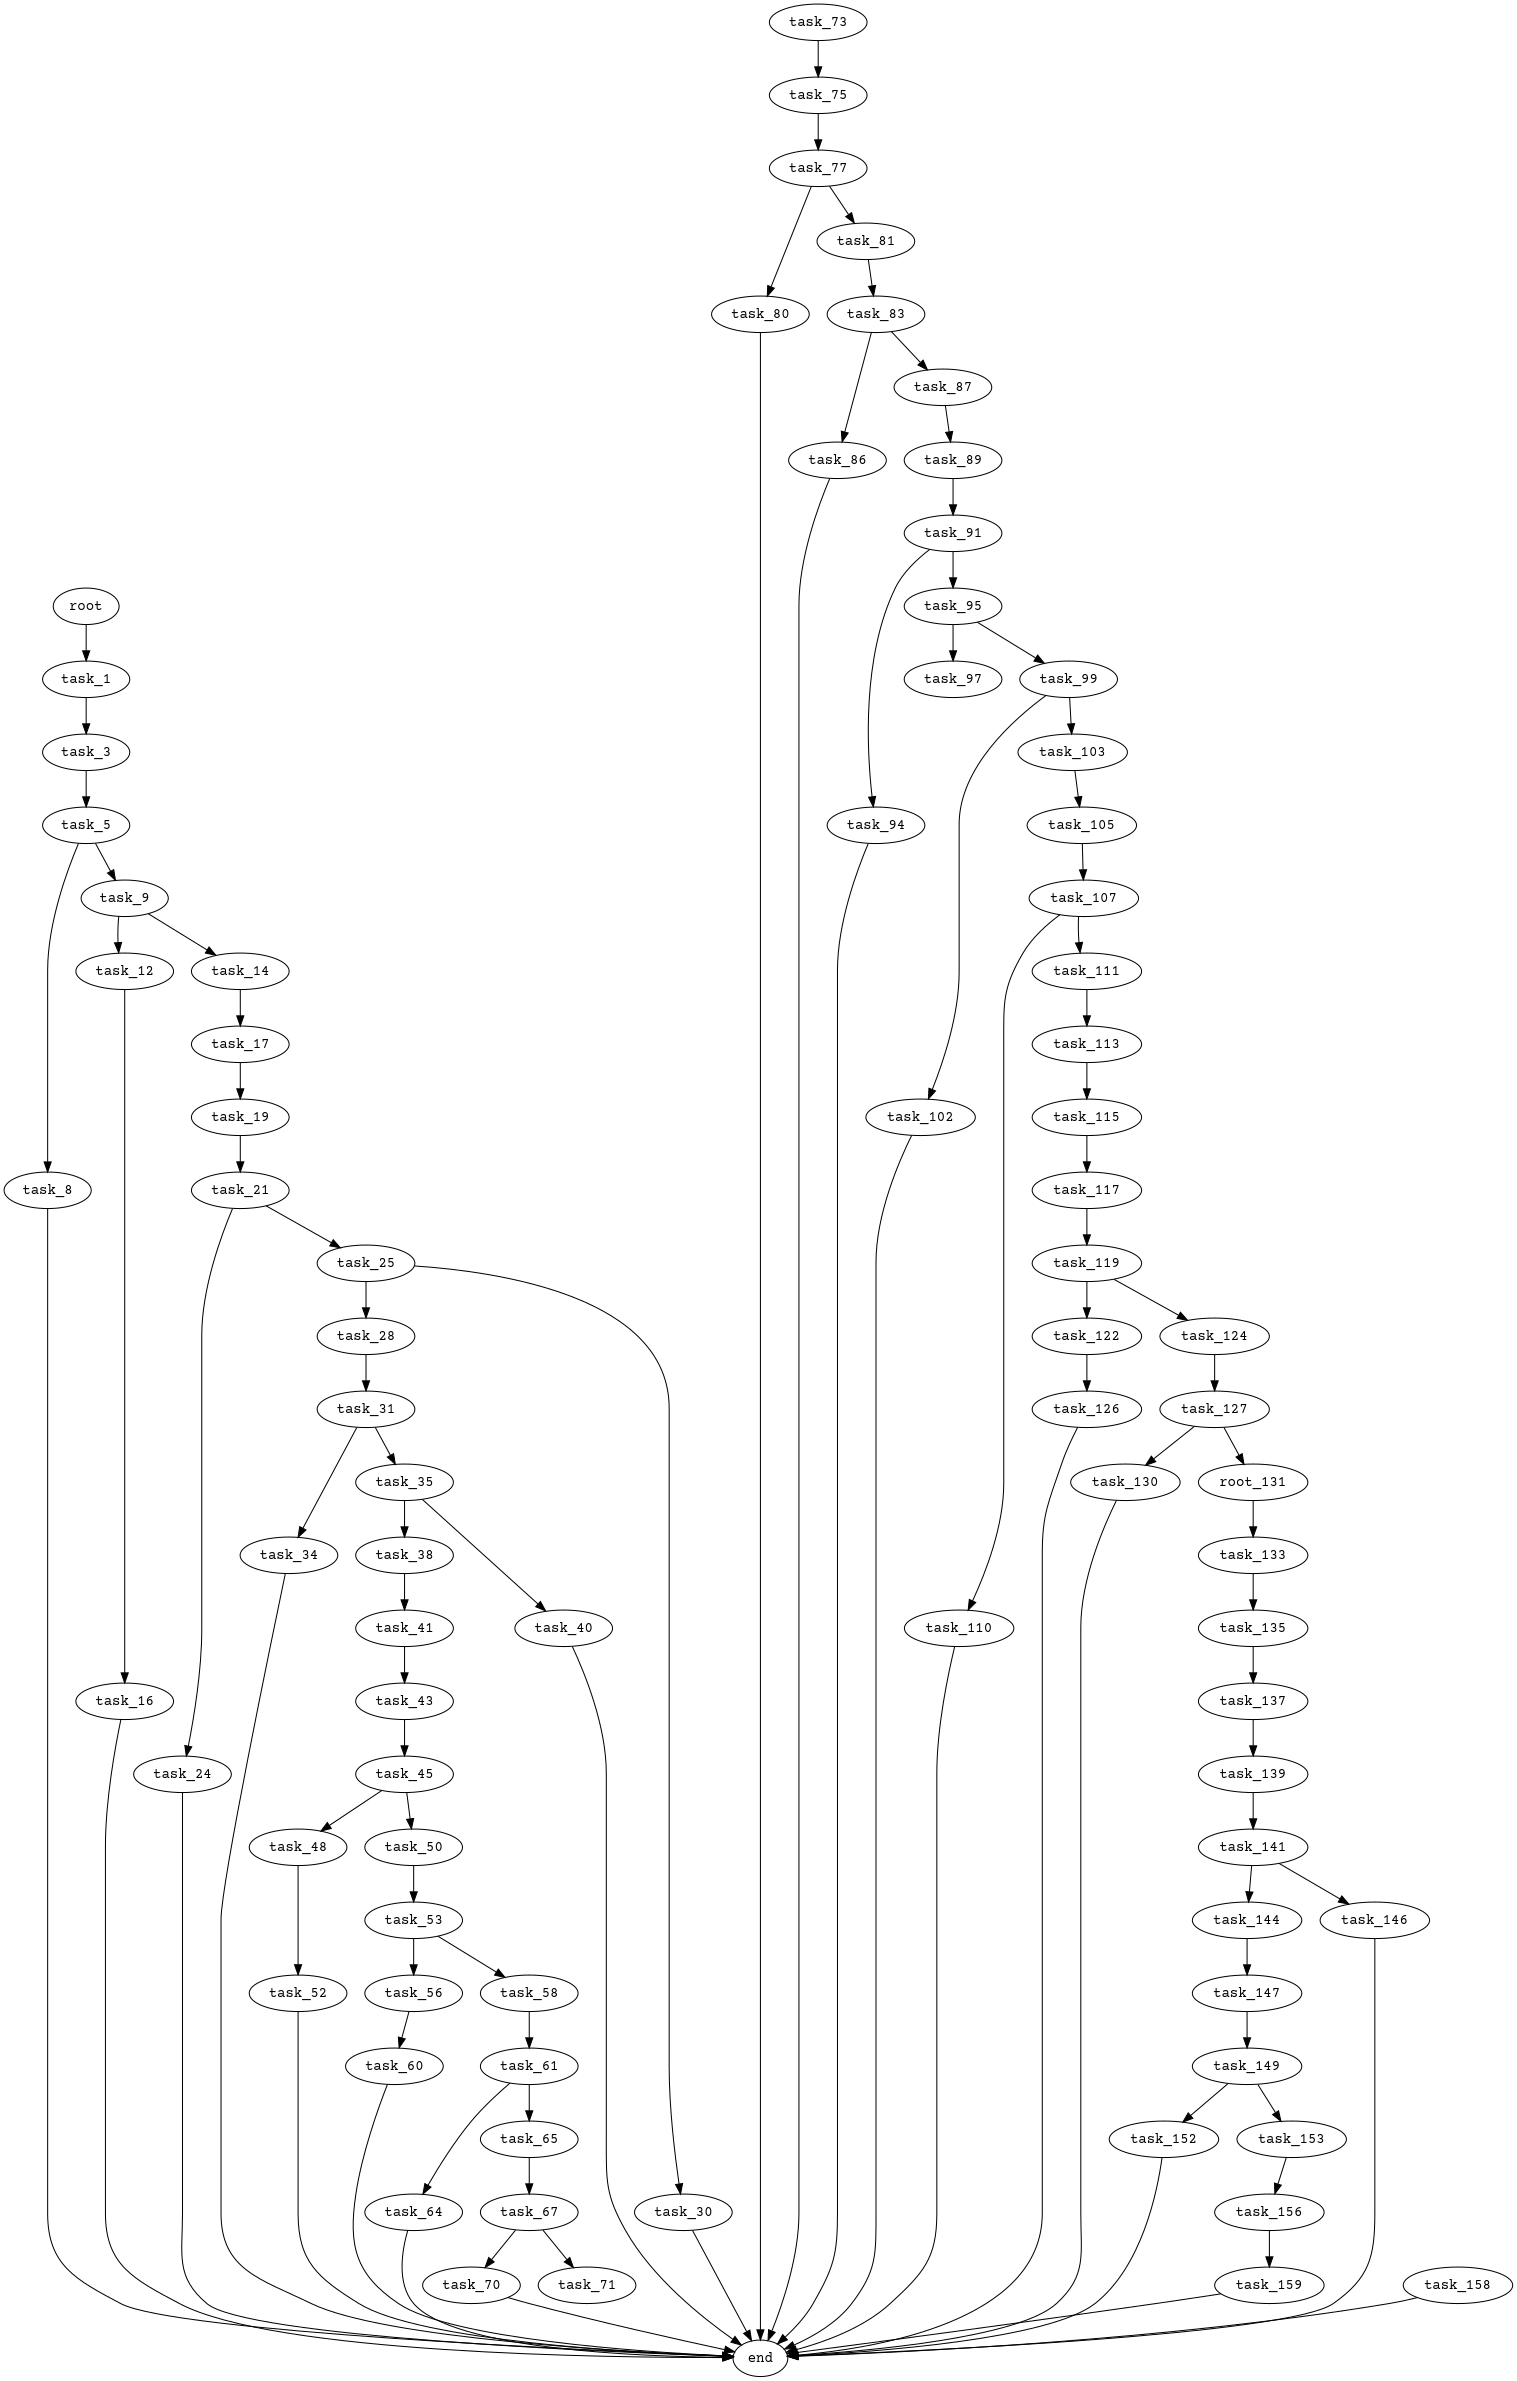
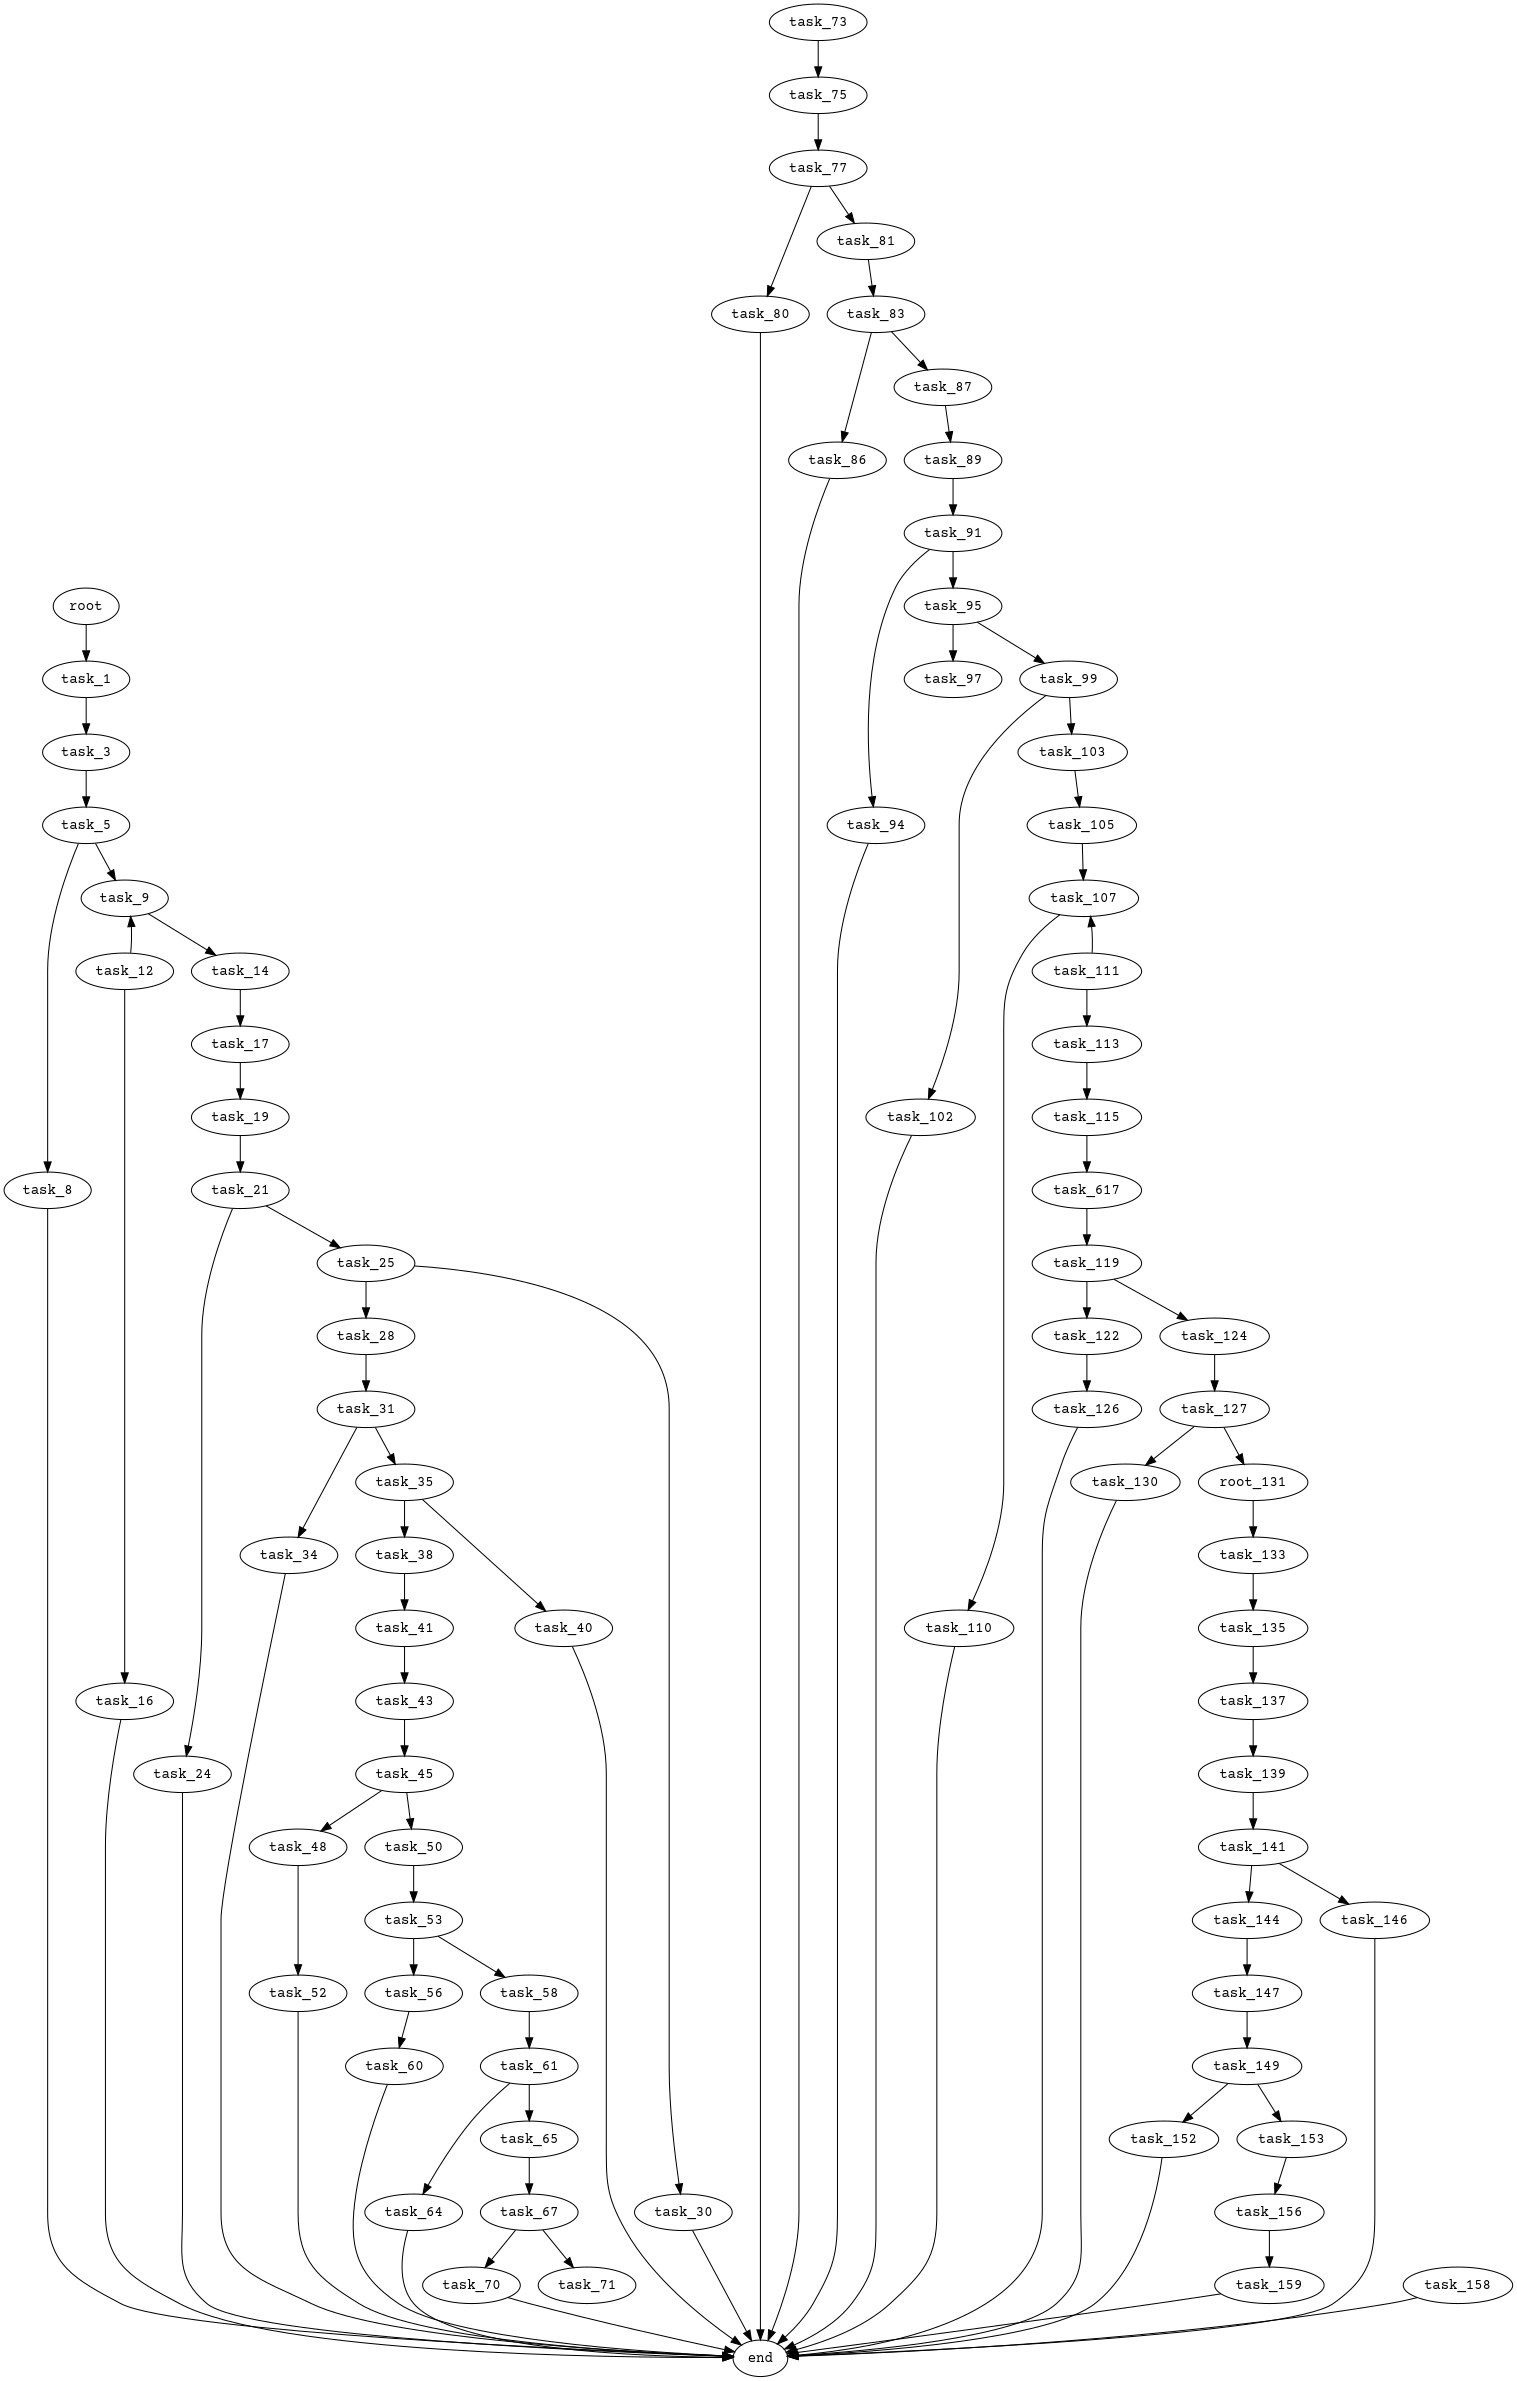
edge "task_9" -> "task_12": reversed
edge "task_107" -> "task_111": reversed
node "task_117": label "task_117" -> "task_617"
